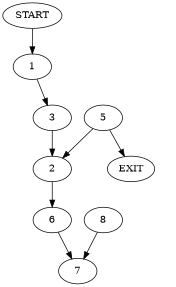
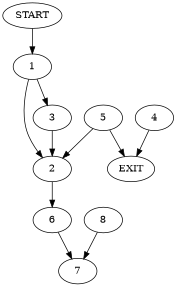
edge "1" -> "2": added
node "4": added
